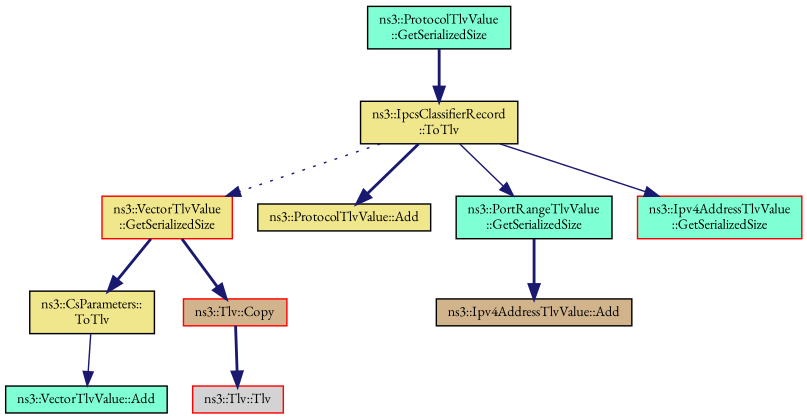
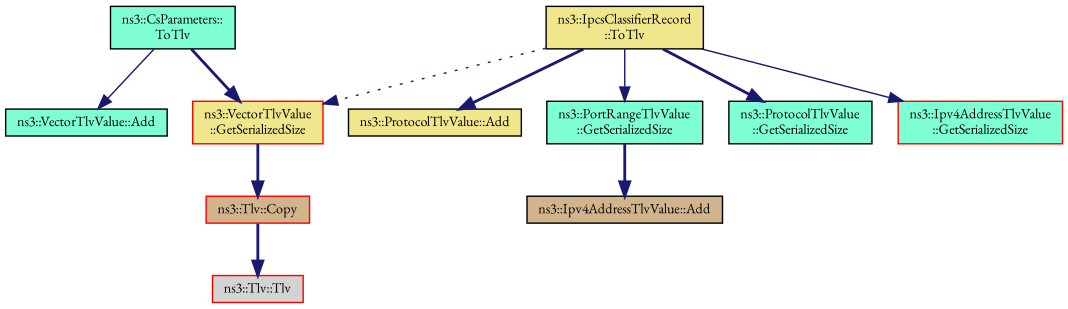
edge "ns3::ProtocolTlvValue ::GetSerializedSize" -> "ns3::IpcsClassifierRecord ::ToTlv": reversed
edge "ns3::VectorTlvValue ::GetSerializedSize" -> "ns3::CsParameters:: ToTlv": reversed
node "ns3::CsParameters:: ToTlv": fillcolor khaki -> aquamarine
